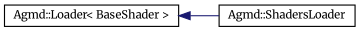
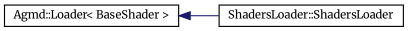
node "Agmd::ShadersLoader": label "Agmd::ShadersLoader" -> "ShadersLoader::ShadersLoader"
